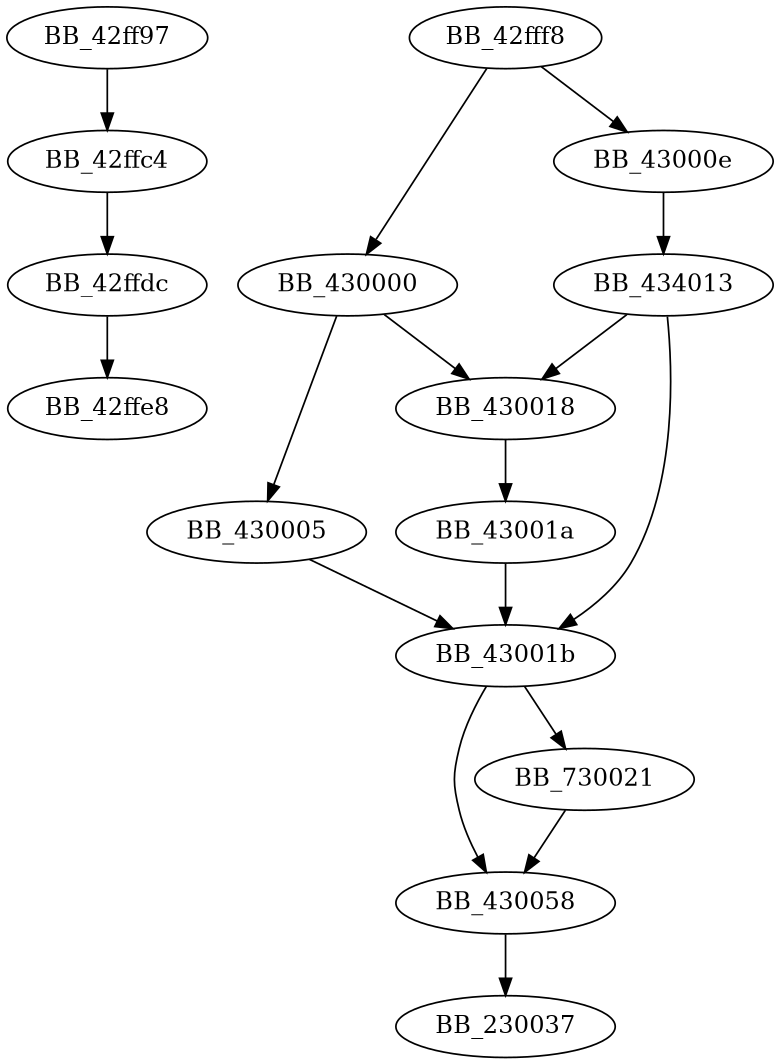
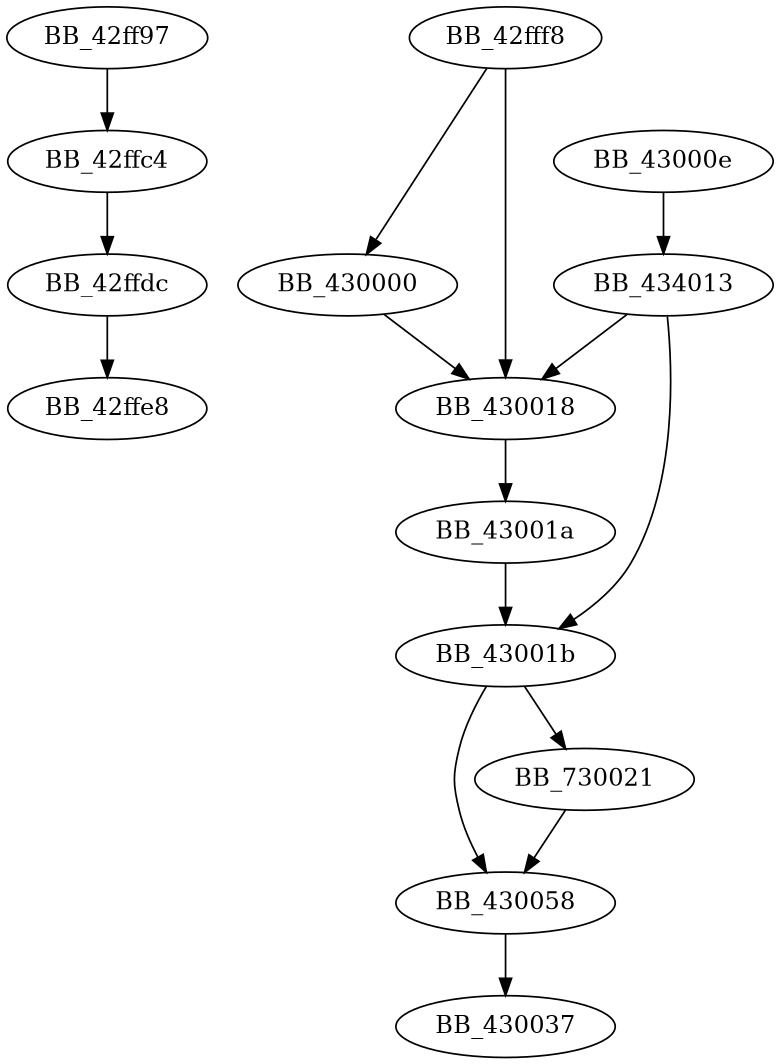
edge "BB_42fff8" -> "BB_43000e": now "BB_42fff8" -> "BB_430018"
node "BB_430005": removed
node "BB_230037": label "BB_230037" -> "BB_430037"
